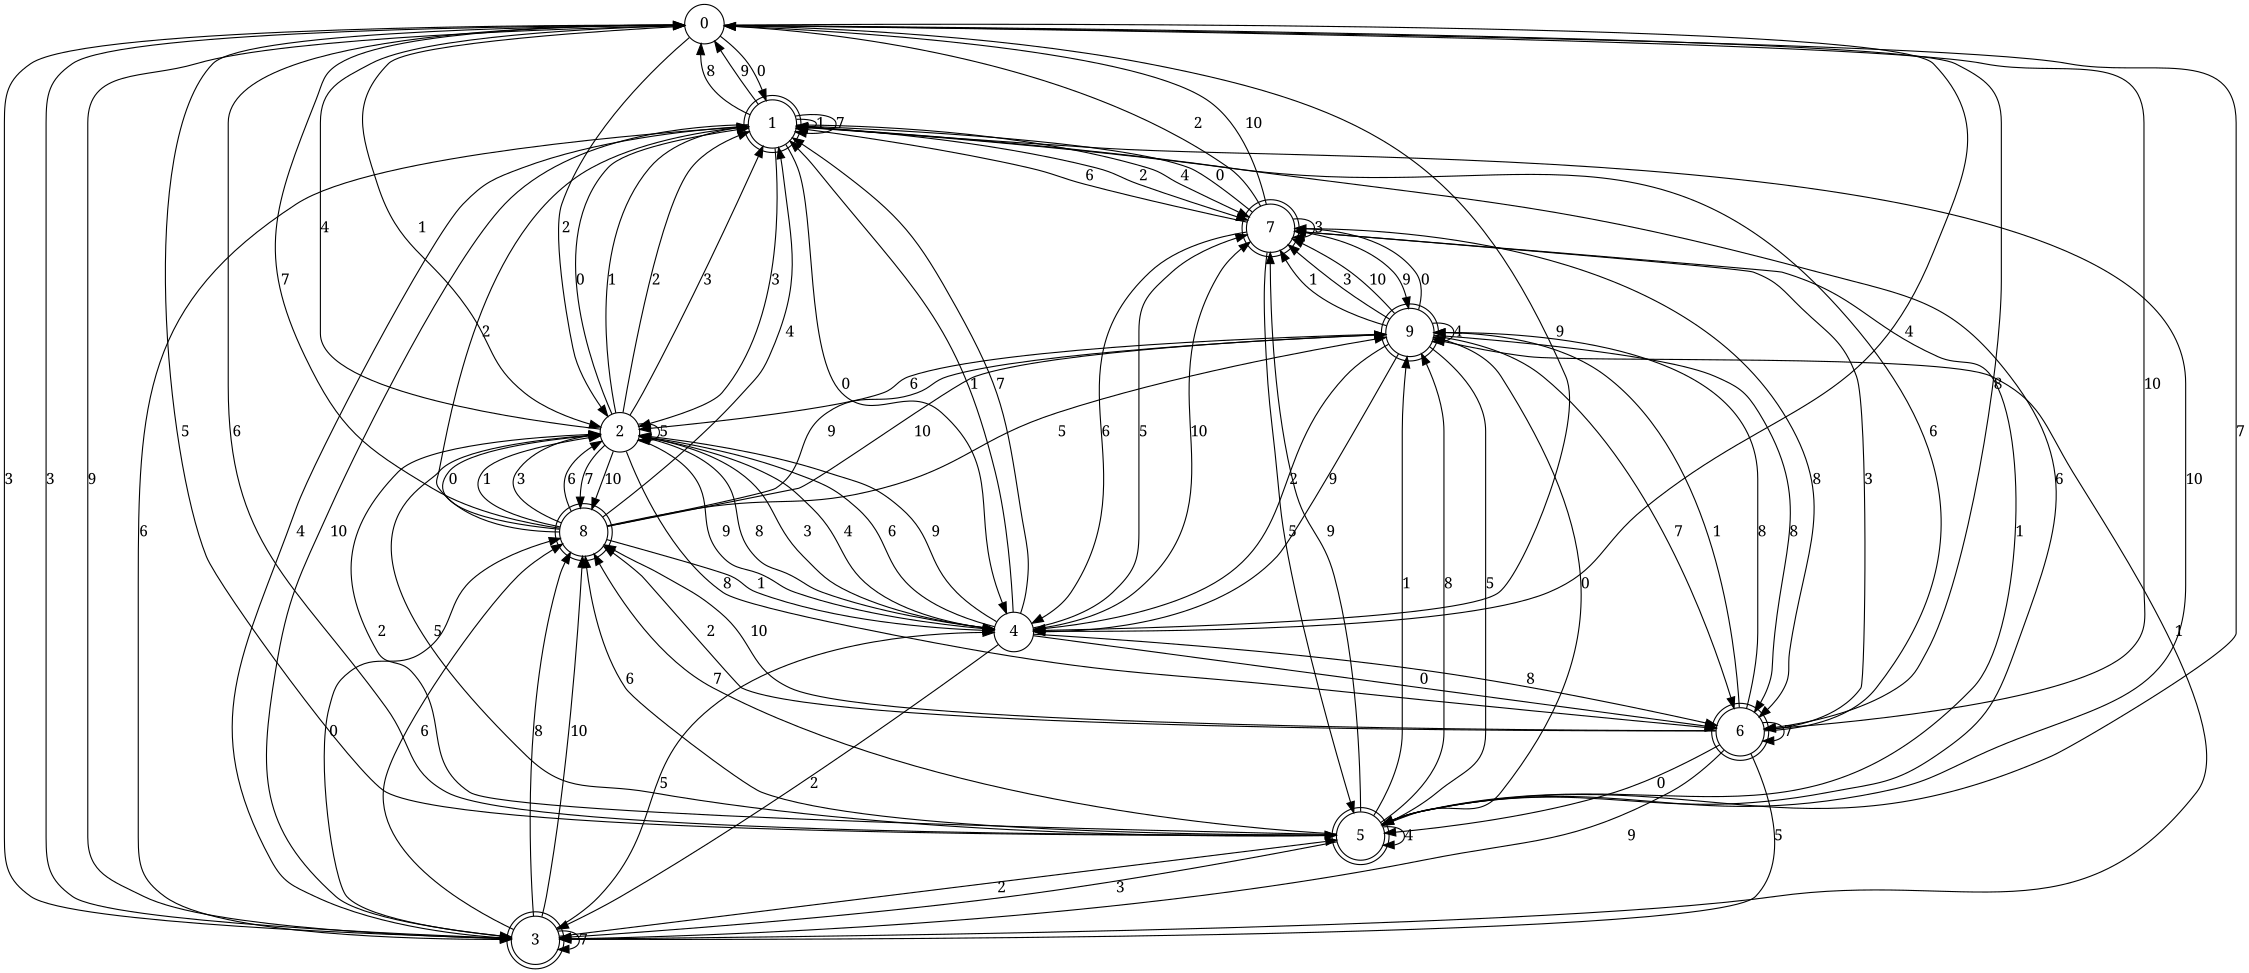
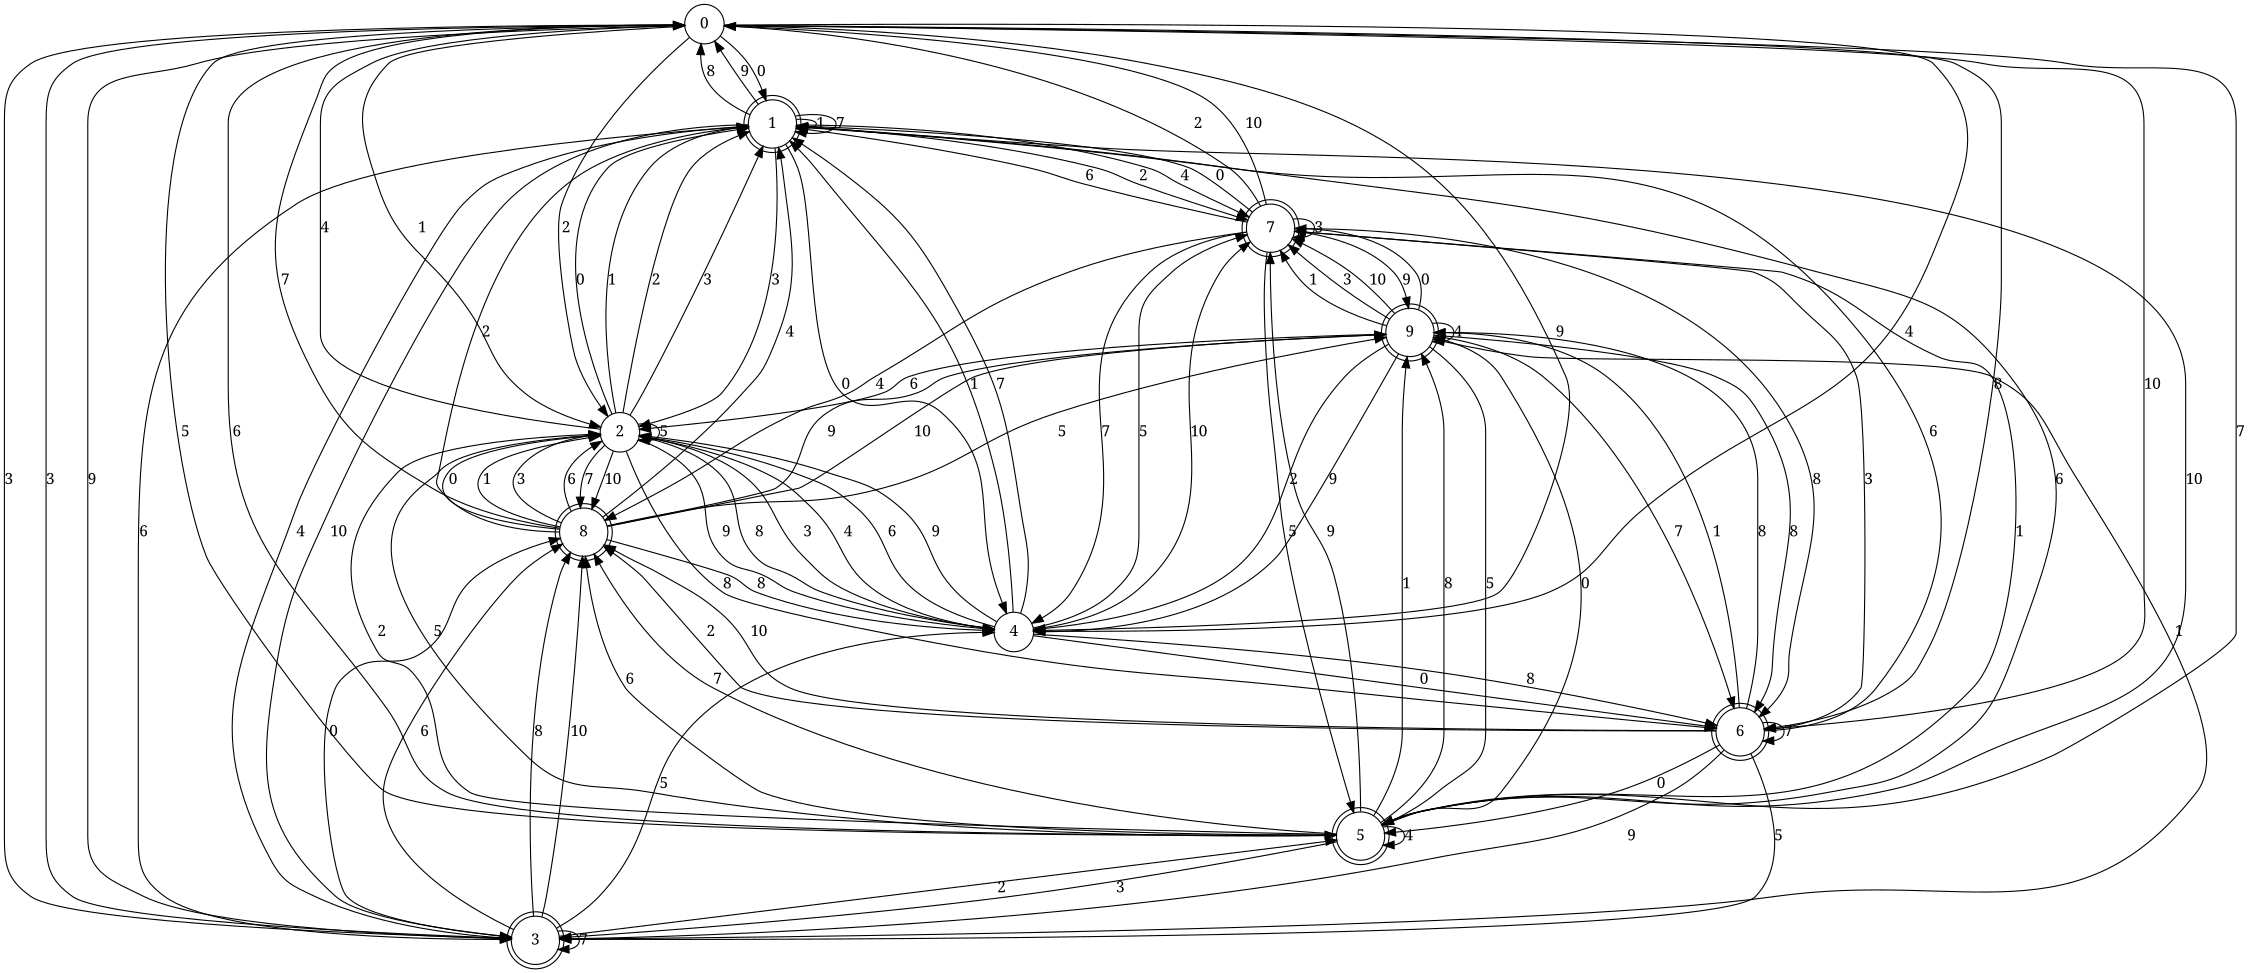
edge "7" -> "8": added, label "4"
edge "7" -> "4": label "6" -> "7"
edge "8" -> "4": label "1" -> "8"
edge "4" -> "3": removed, label "2"
